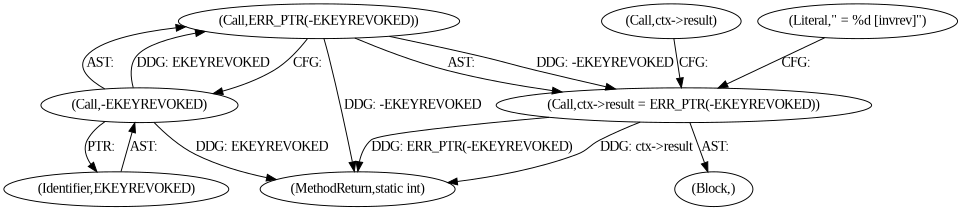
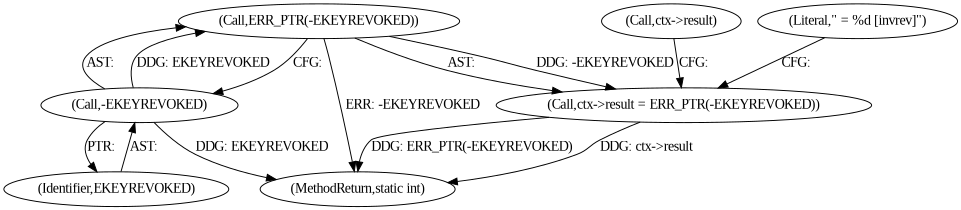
edge "(Call,ERR_PTR(-EKEYREVOKED))" -> "(MethodReturn,static int)": label "DDG: -EKEYREVOKED" -> "ERR: -EKEYREVOKED"
node "(Block,)": removed
